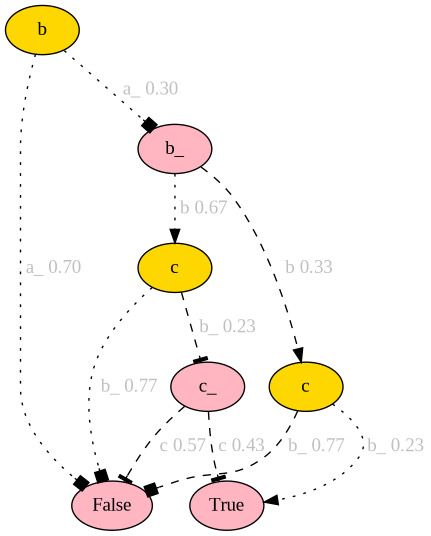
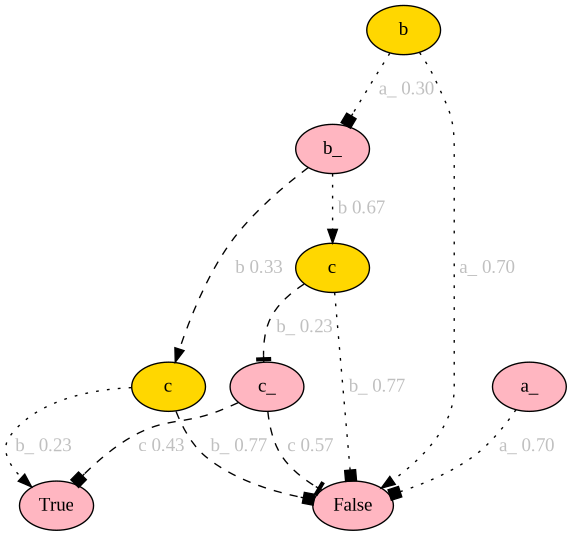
edge "b" -> "False": arrowhead box -> normal
node "a_": added
edge "c_" -> "True": arrowhead tee -> box
